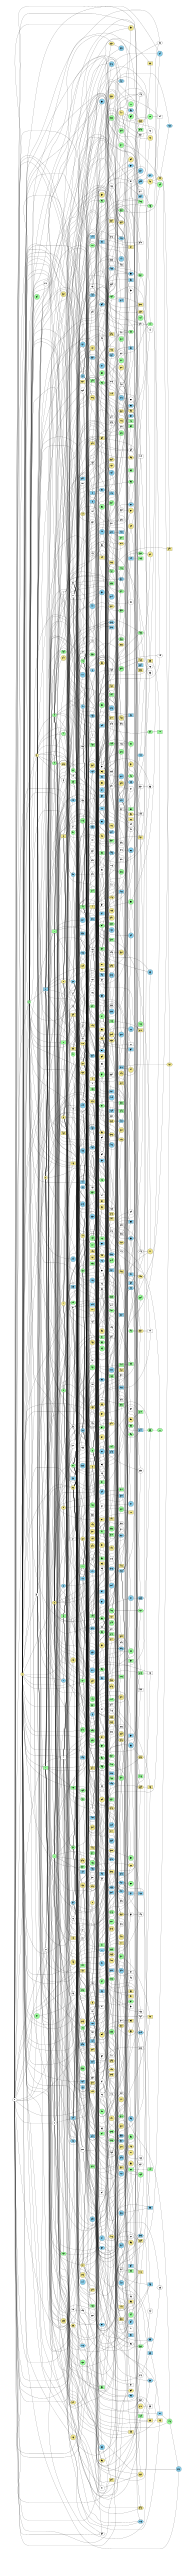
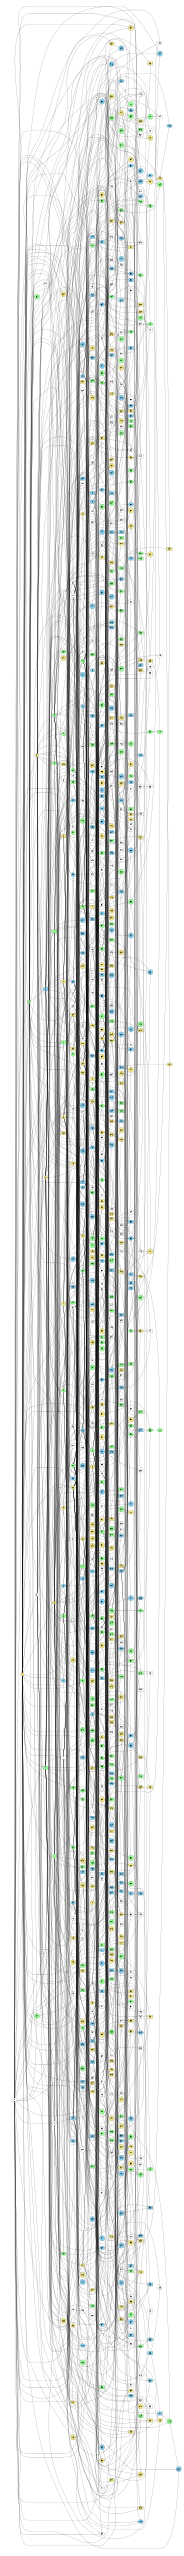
node "549": added
